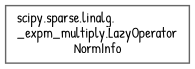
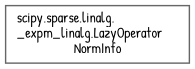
node "scipy.sparse.linalg. _expm_multiply.LazyOperator NormInfo": label "scipy.sparse.linalg. _expm_multiply.LazyOperator NormInfo" -> "scipy.sparse.linalg. _expm_linalg.LazyOperator NormInfo"
